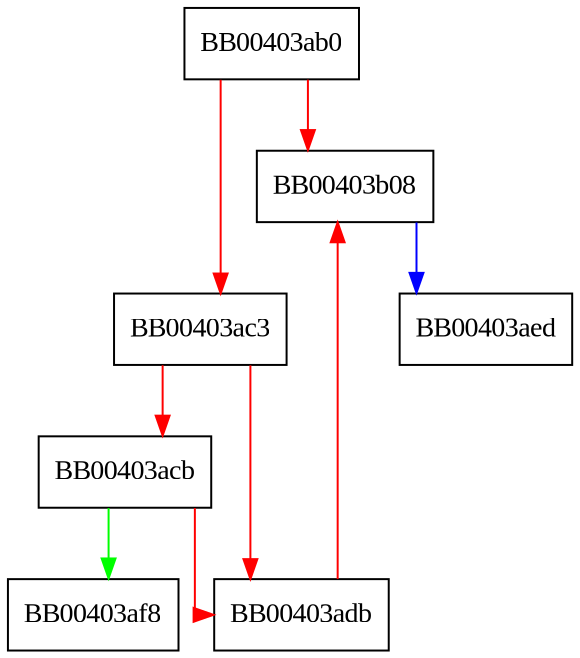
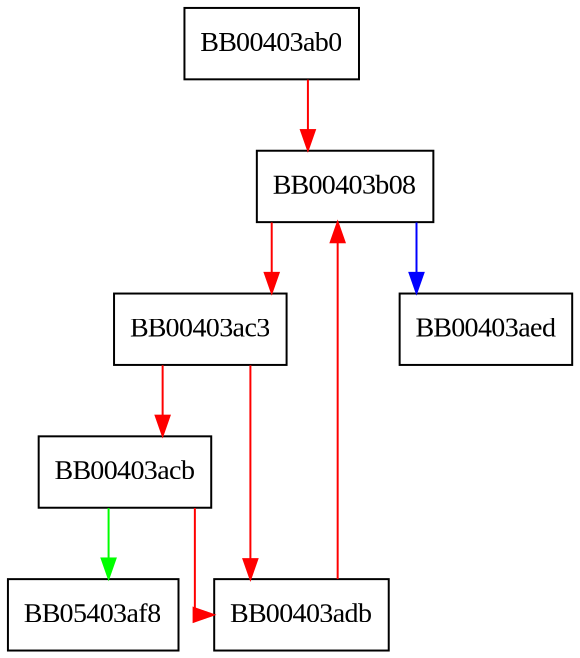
edge "BB00403ab0" -> "BB00403ac3": now "BB00403b08" -> "BB00403ac3"
node "BB00403af8": label "BB00403af8" -> "BB05403af8"
